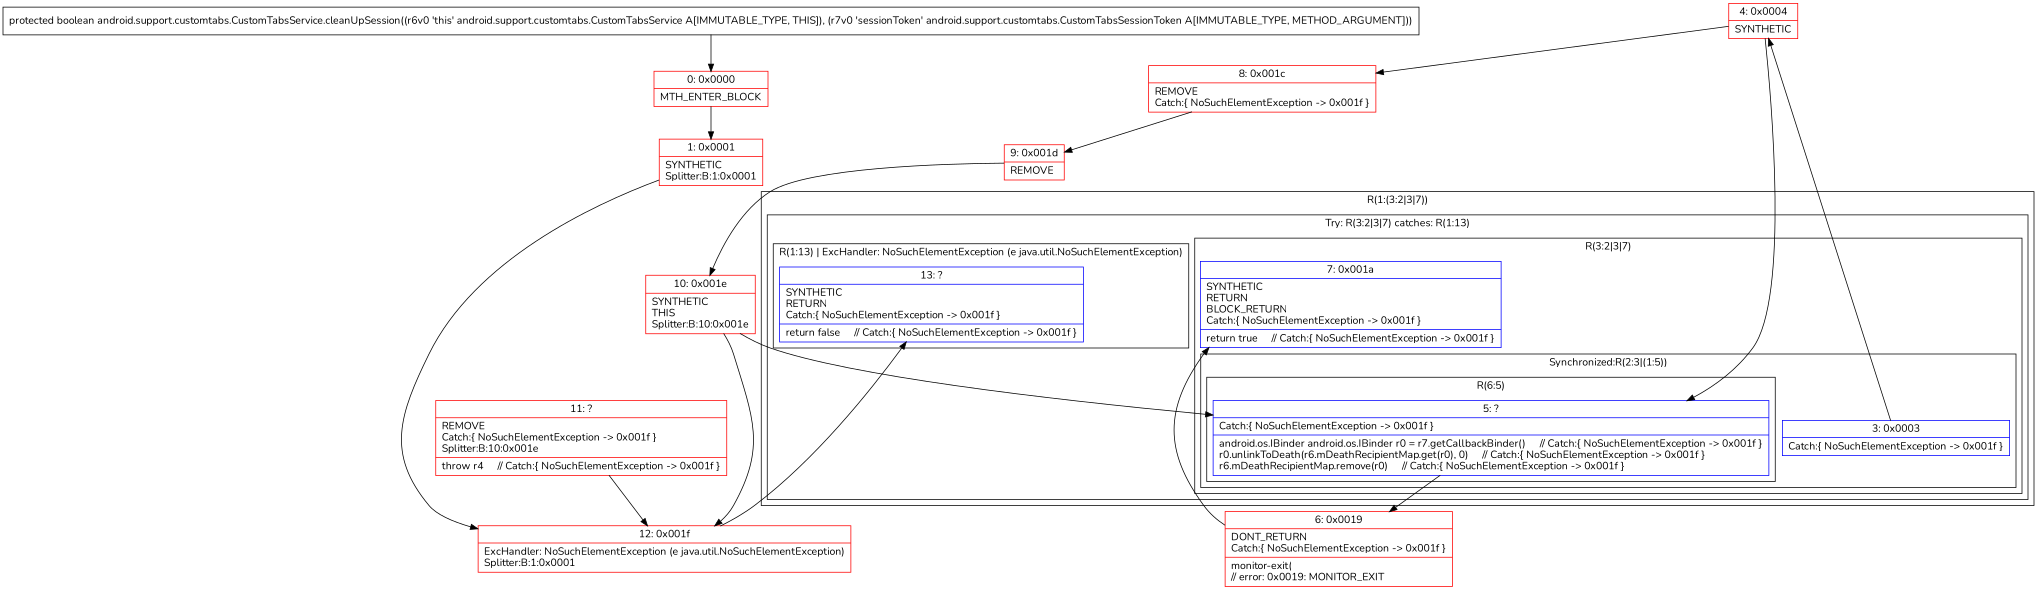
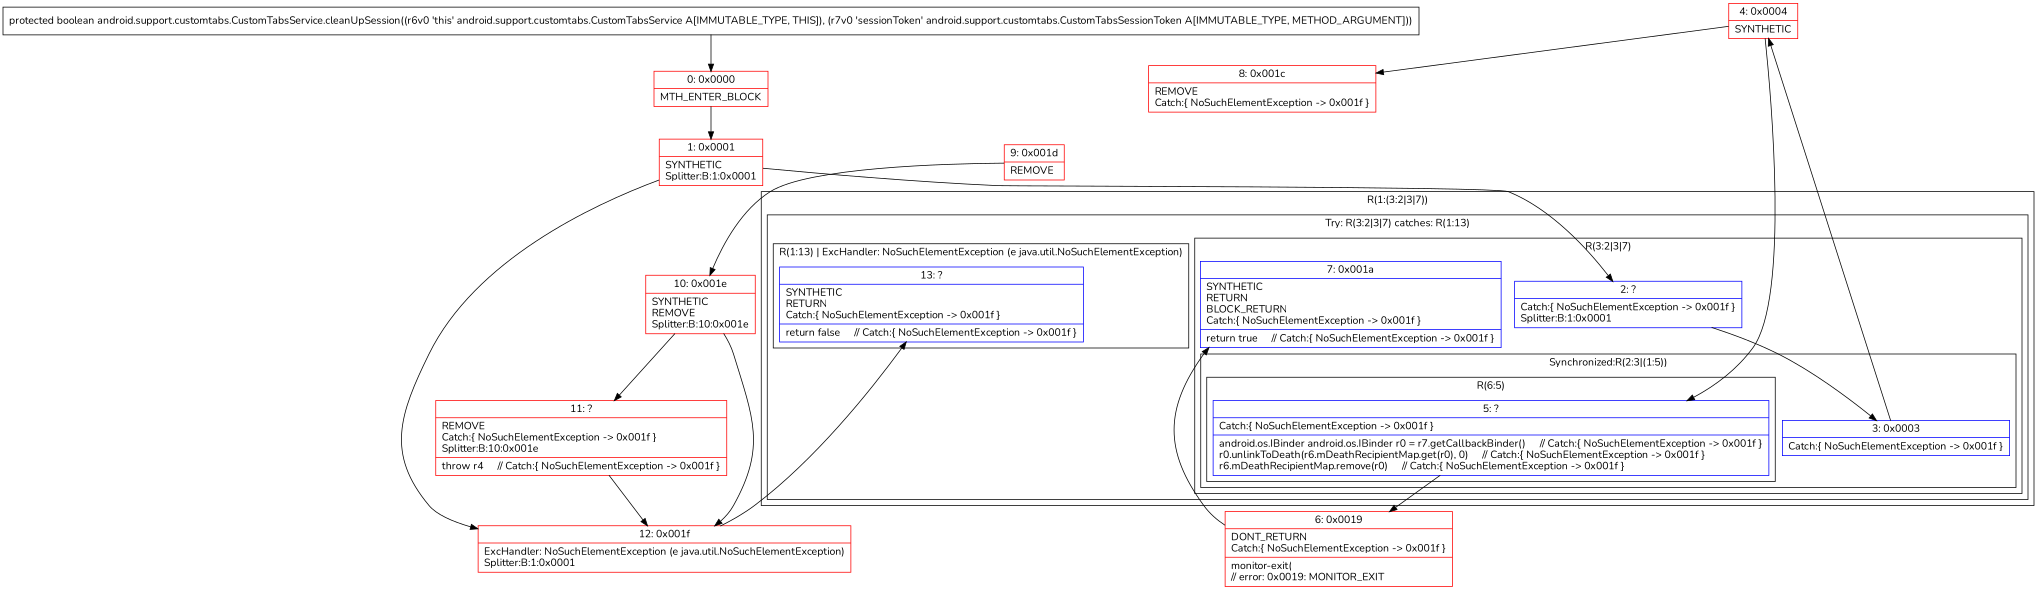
edge "8: 0x001c" -> "9: 0x001d": removed
node "2: ?": added
node "10: 0x001e": text "THIS" -> "REMOVE"
edge "10: 0x001e" -> "5: ?": now "10: 0x001e" -> "11: ?"
